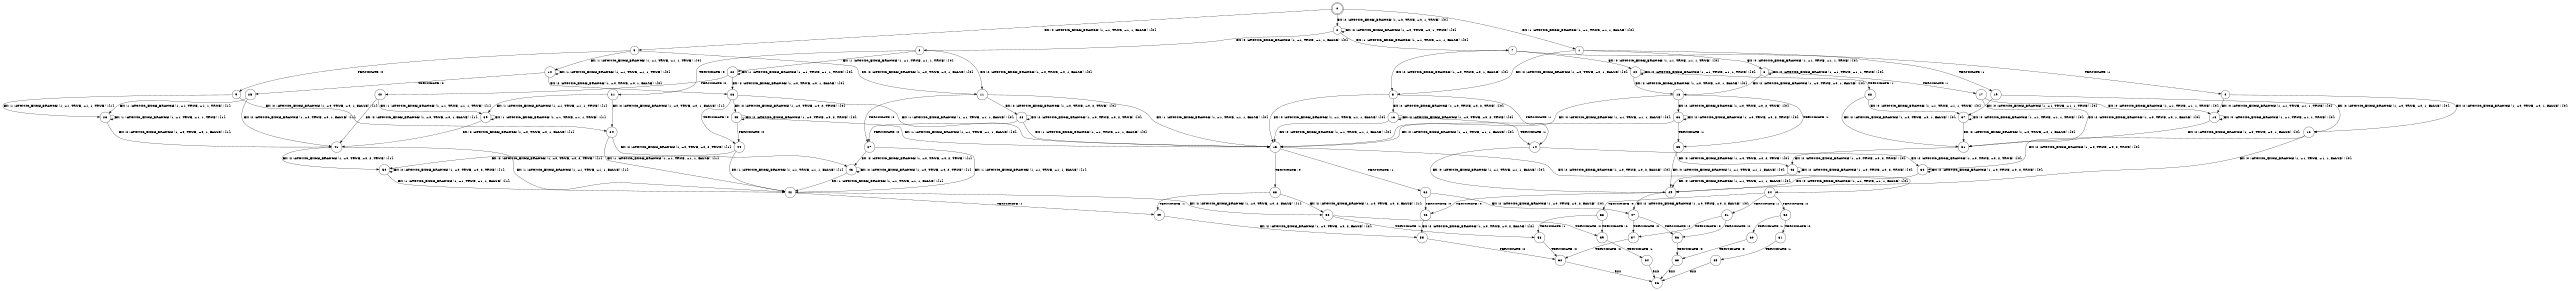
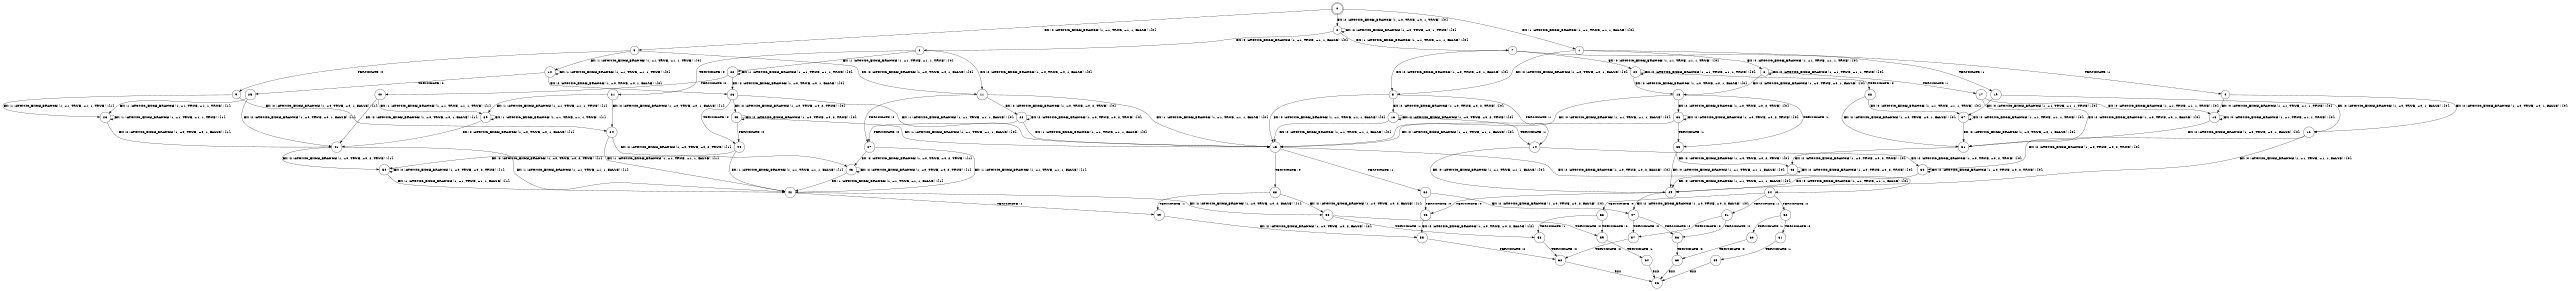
edge "20" -> "38": label "TERMINATE !1" -> "TERMINATE !0"
